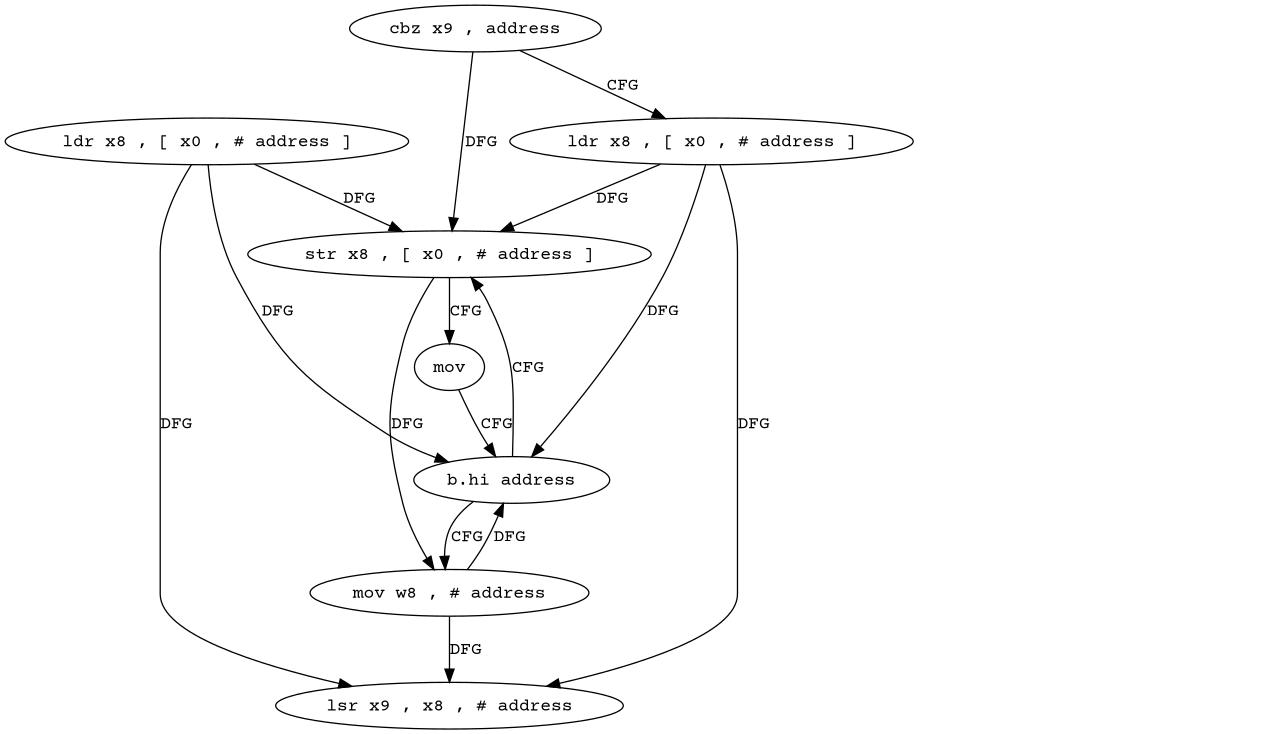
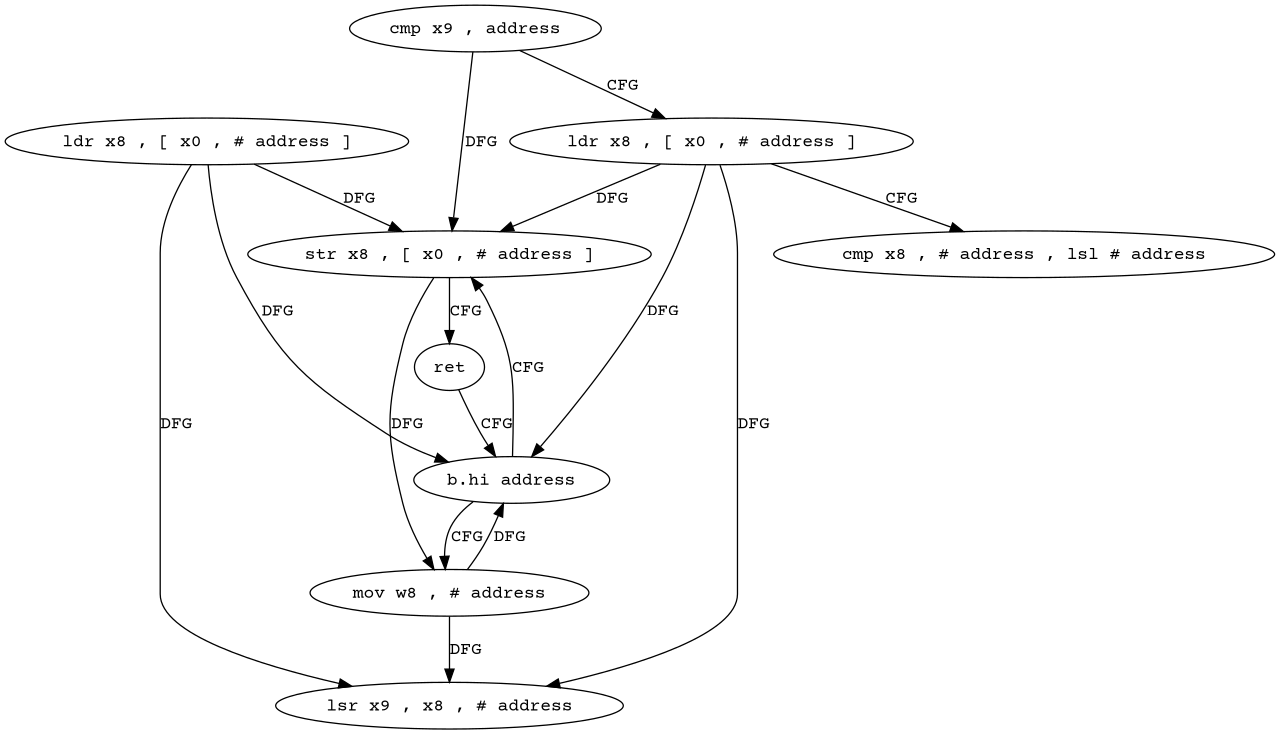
node "cbz x9 , address": label "cbz x9 , address" -> "cmp x9 , address"
node "cmp x8 , # address , lsl # address": added
node "mov": label "mov" -> "ret"
